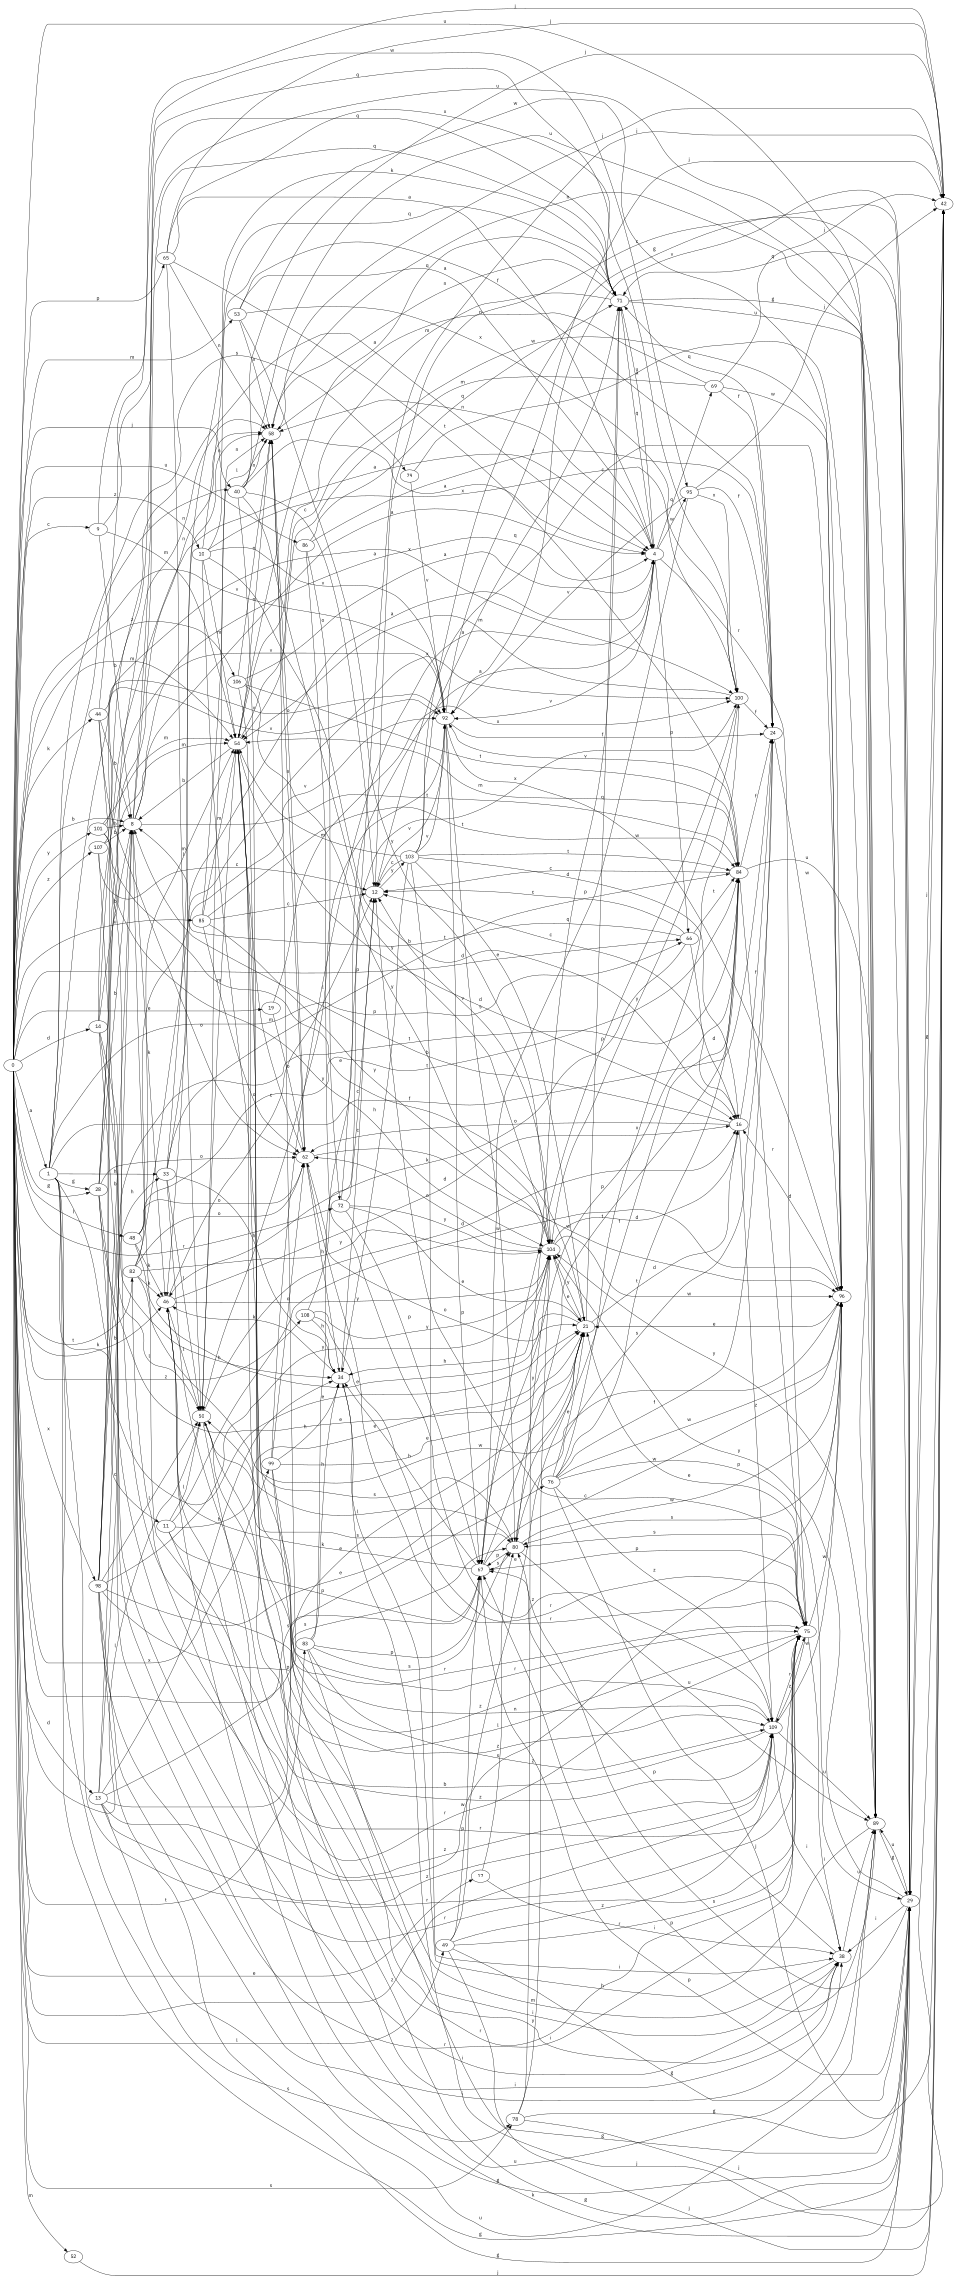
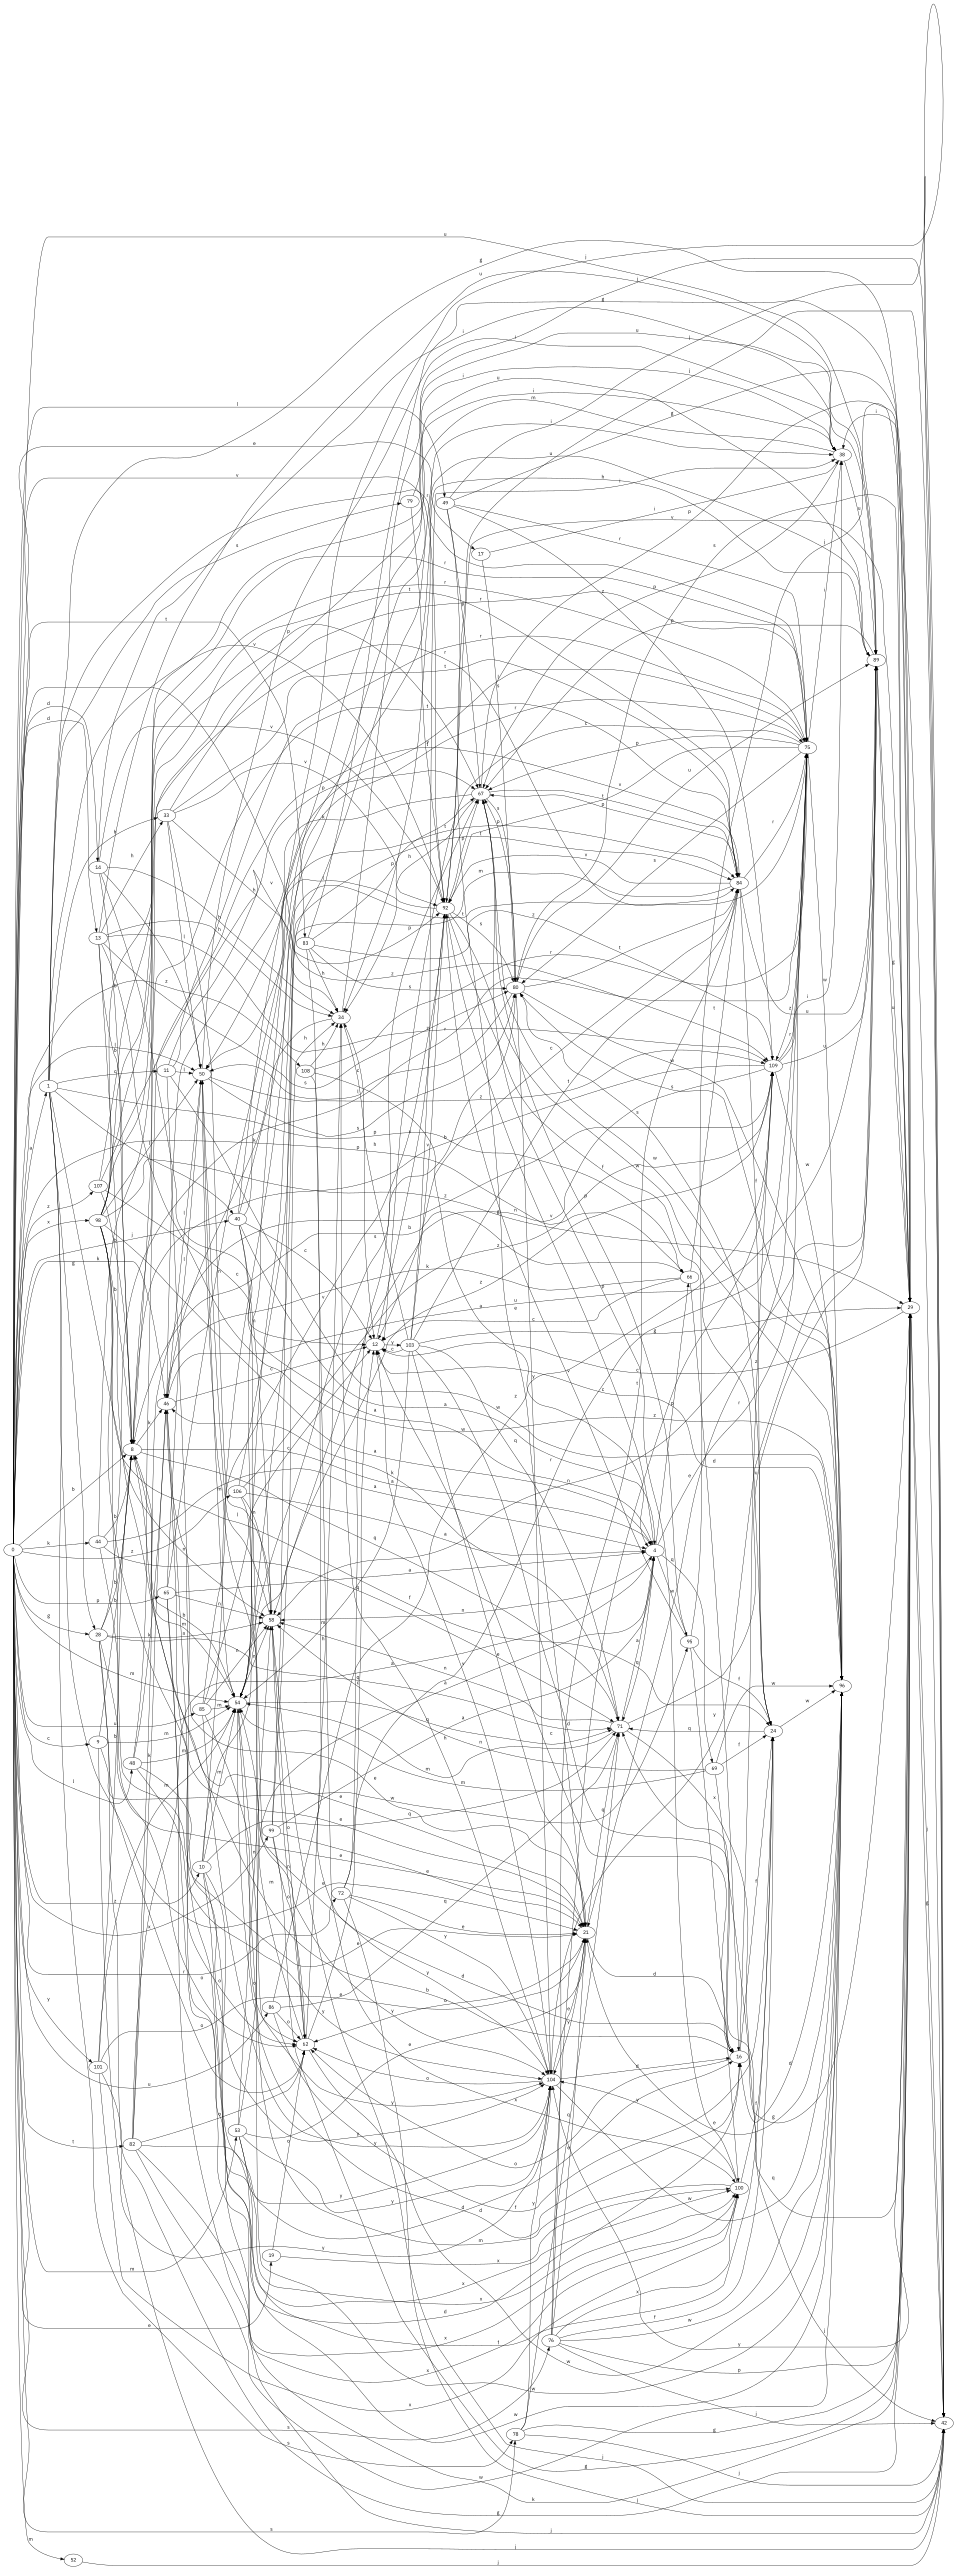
edge "75" -> "92": added, label "v"
edge "86" -> "72": now "86" -> "62"
edge "53" -> "21": added, label "e"
